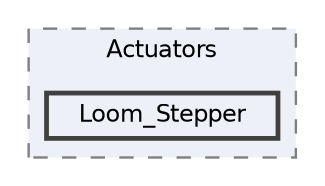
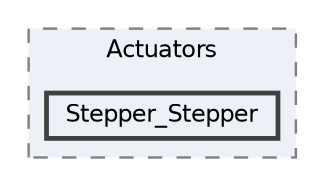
node "Loom_Stepper": label "Loom_Stepper" -> "Stepper_Stepper"
